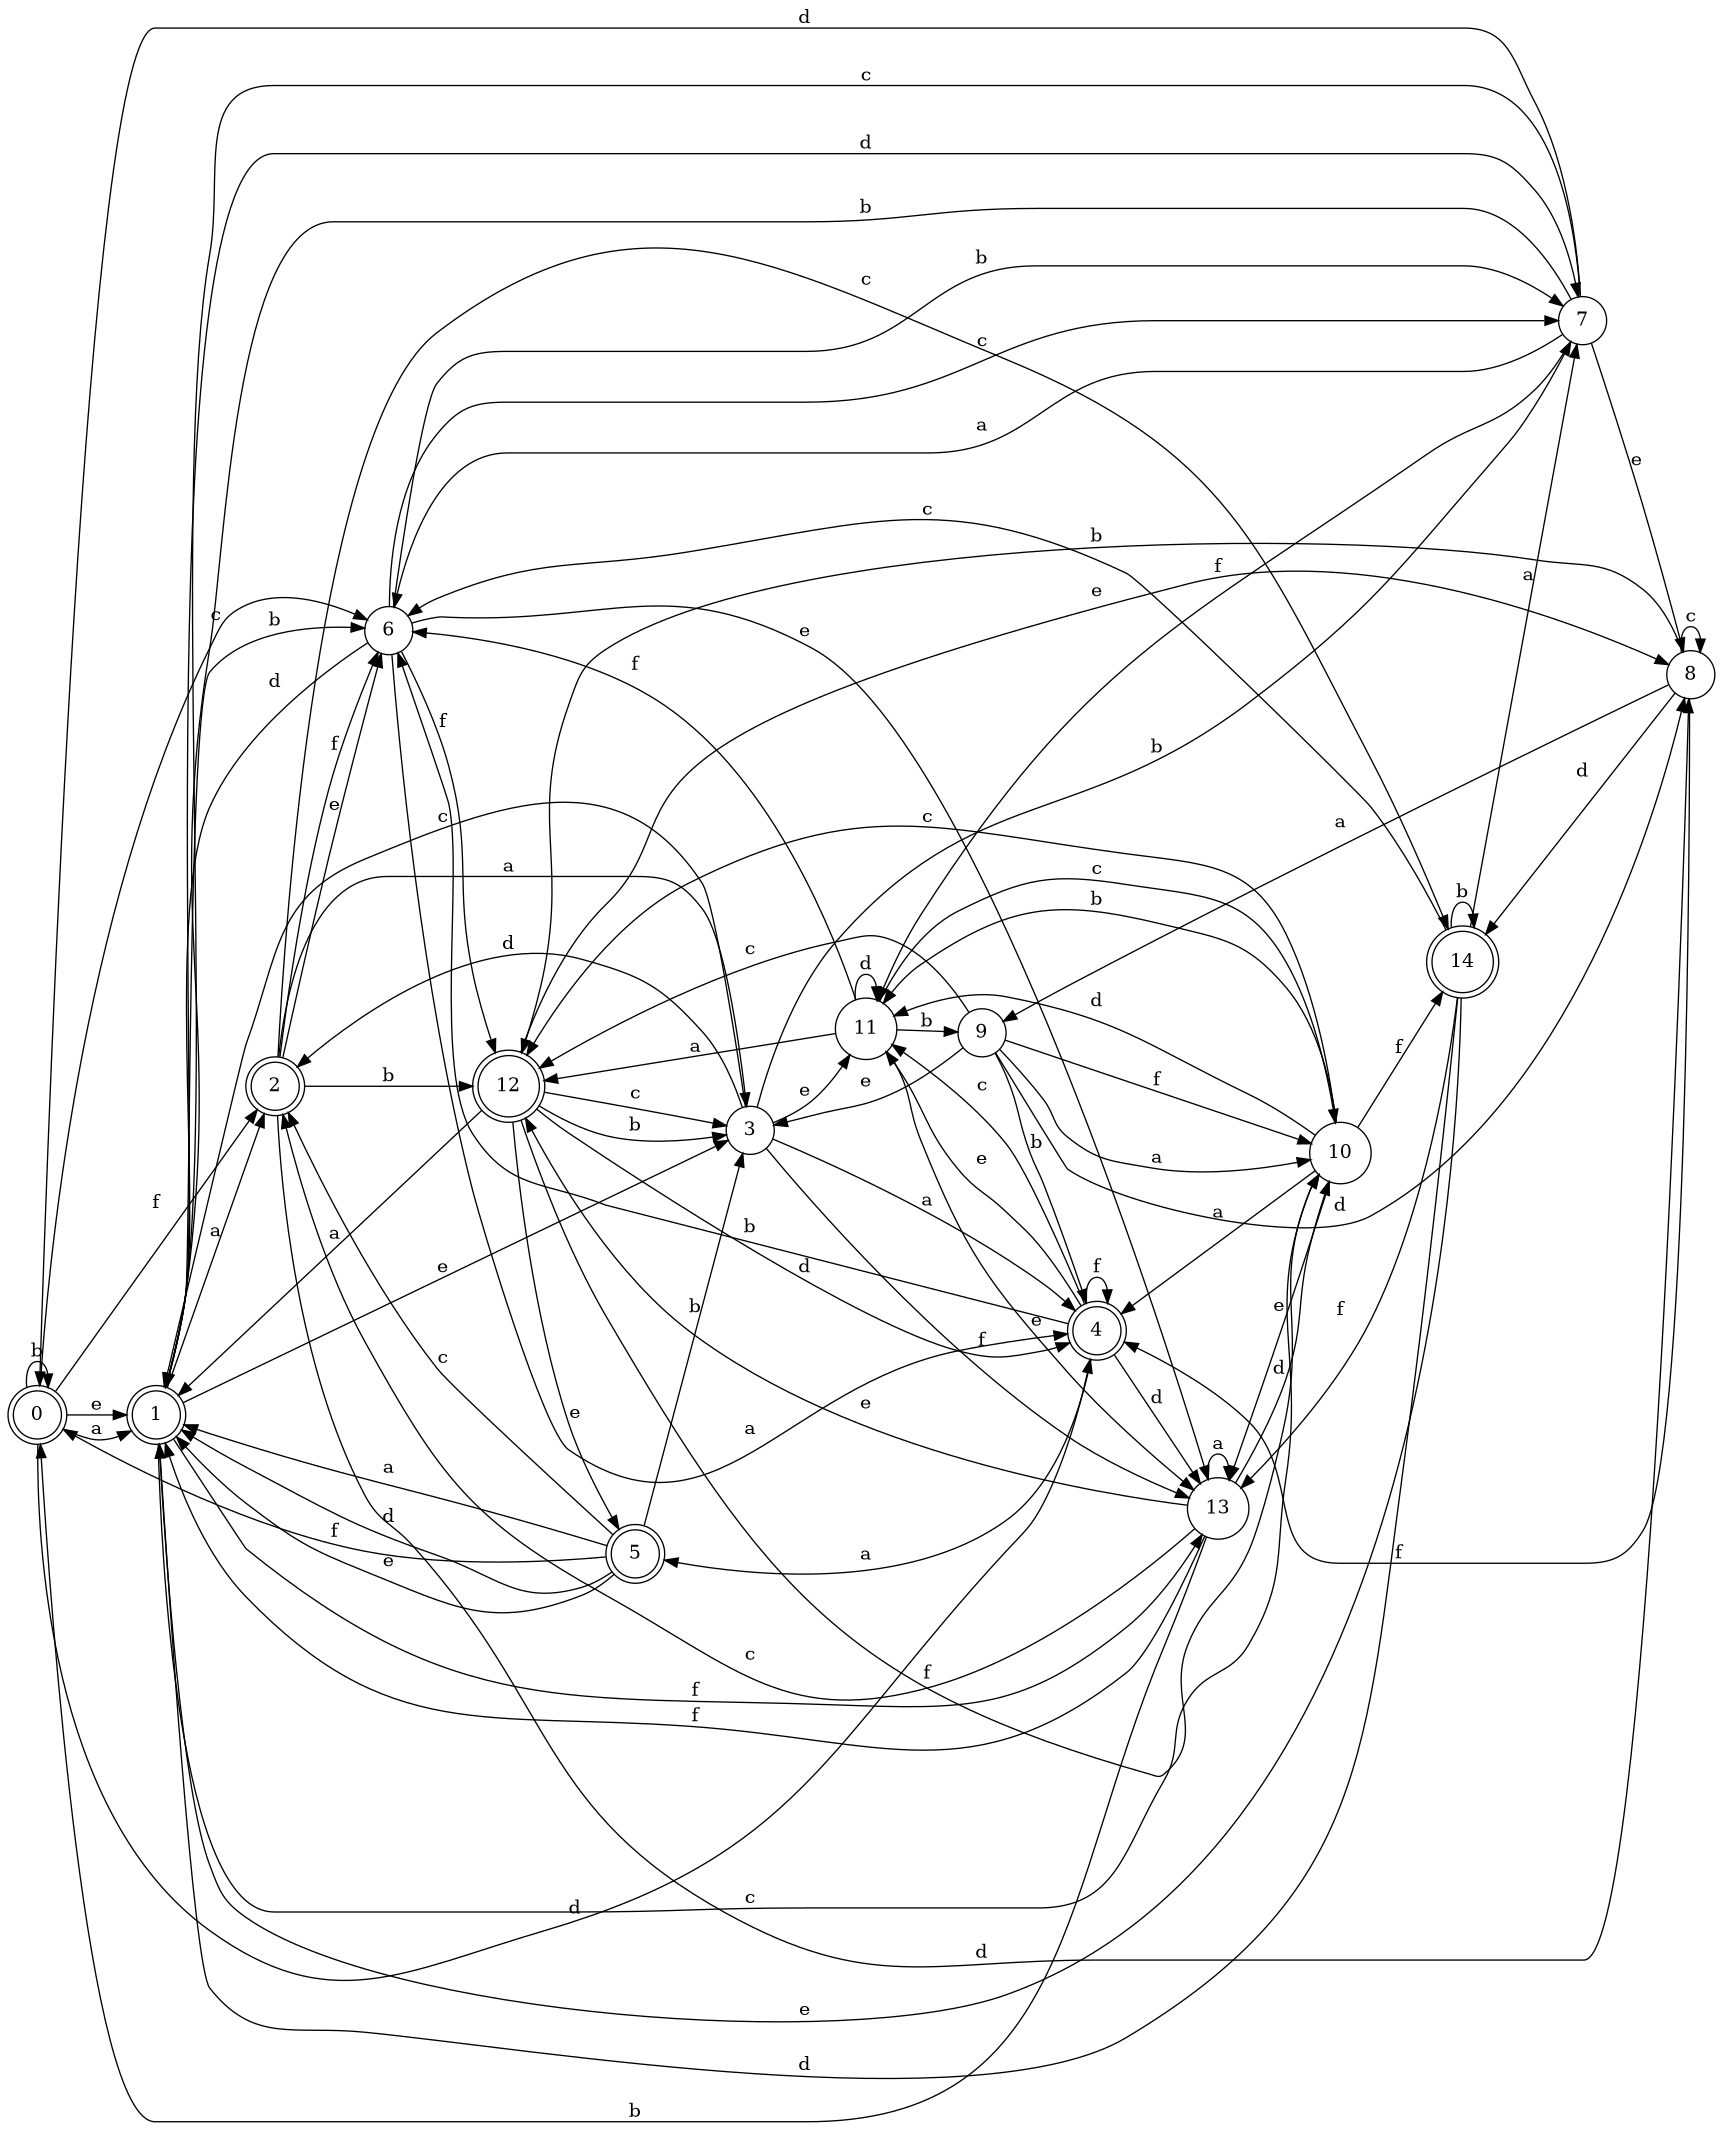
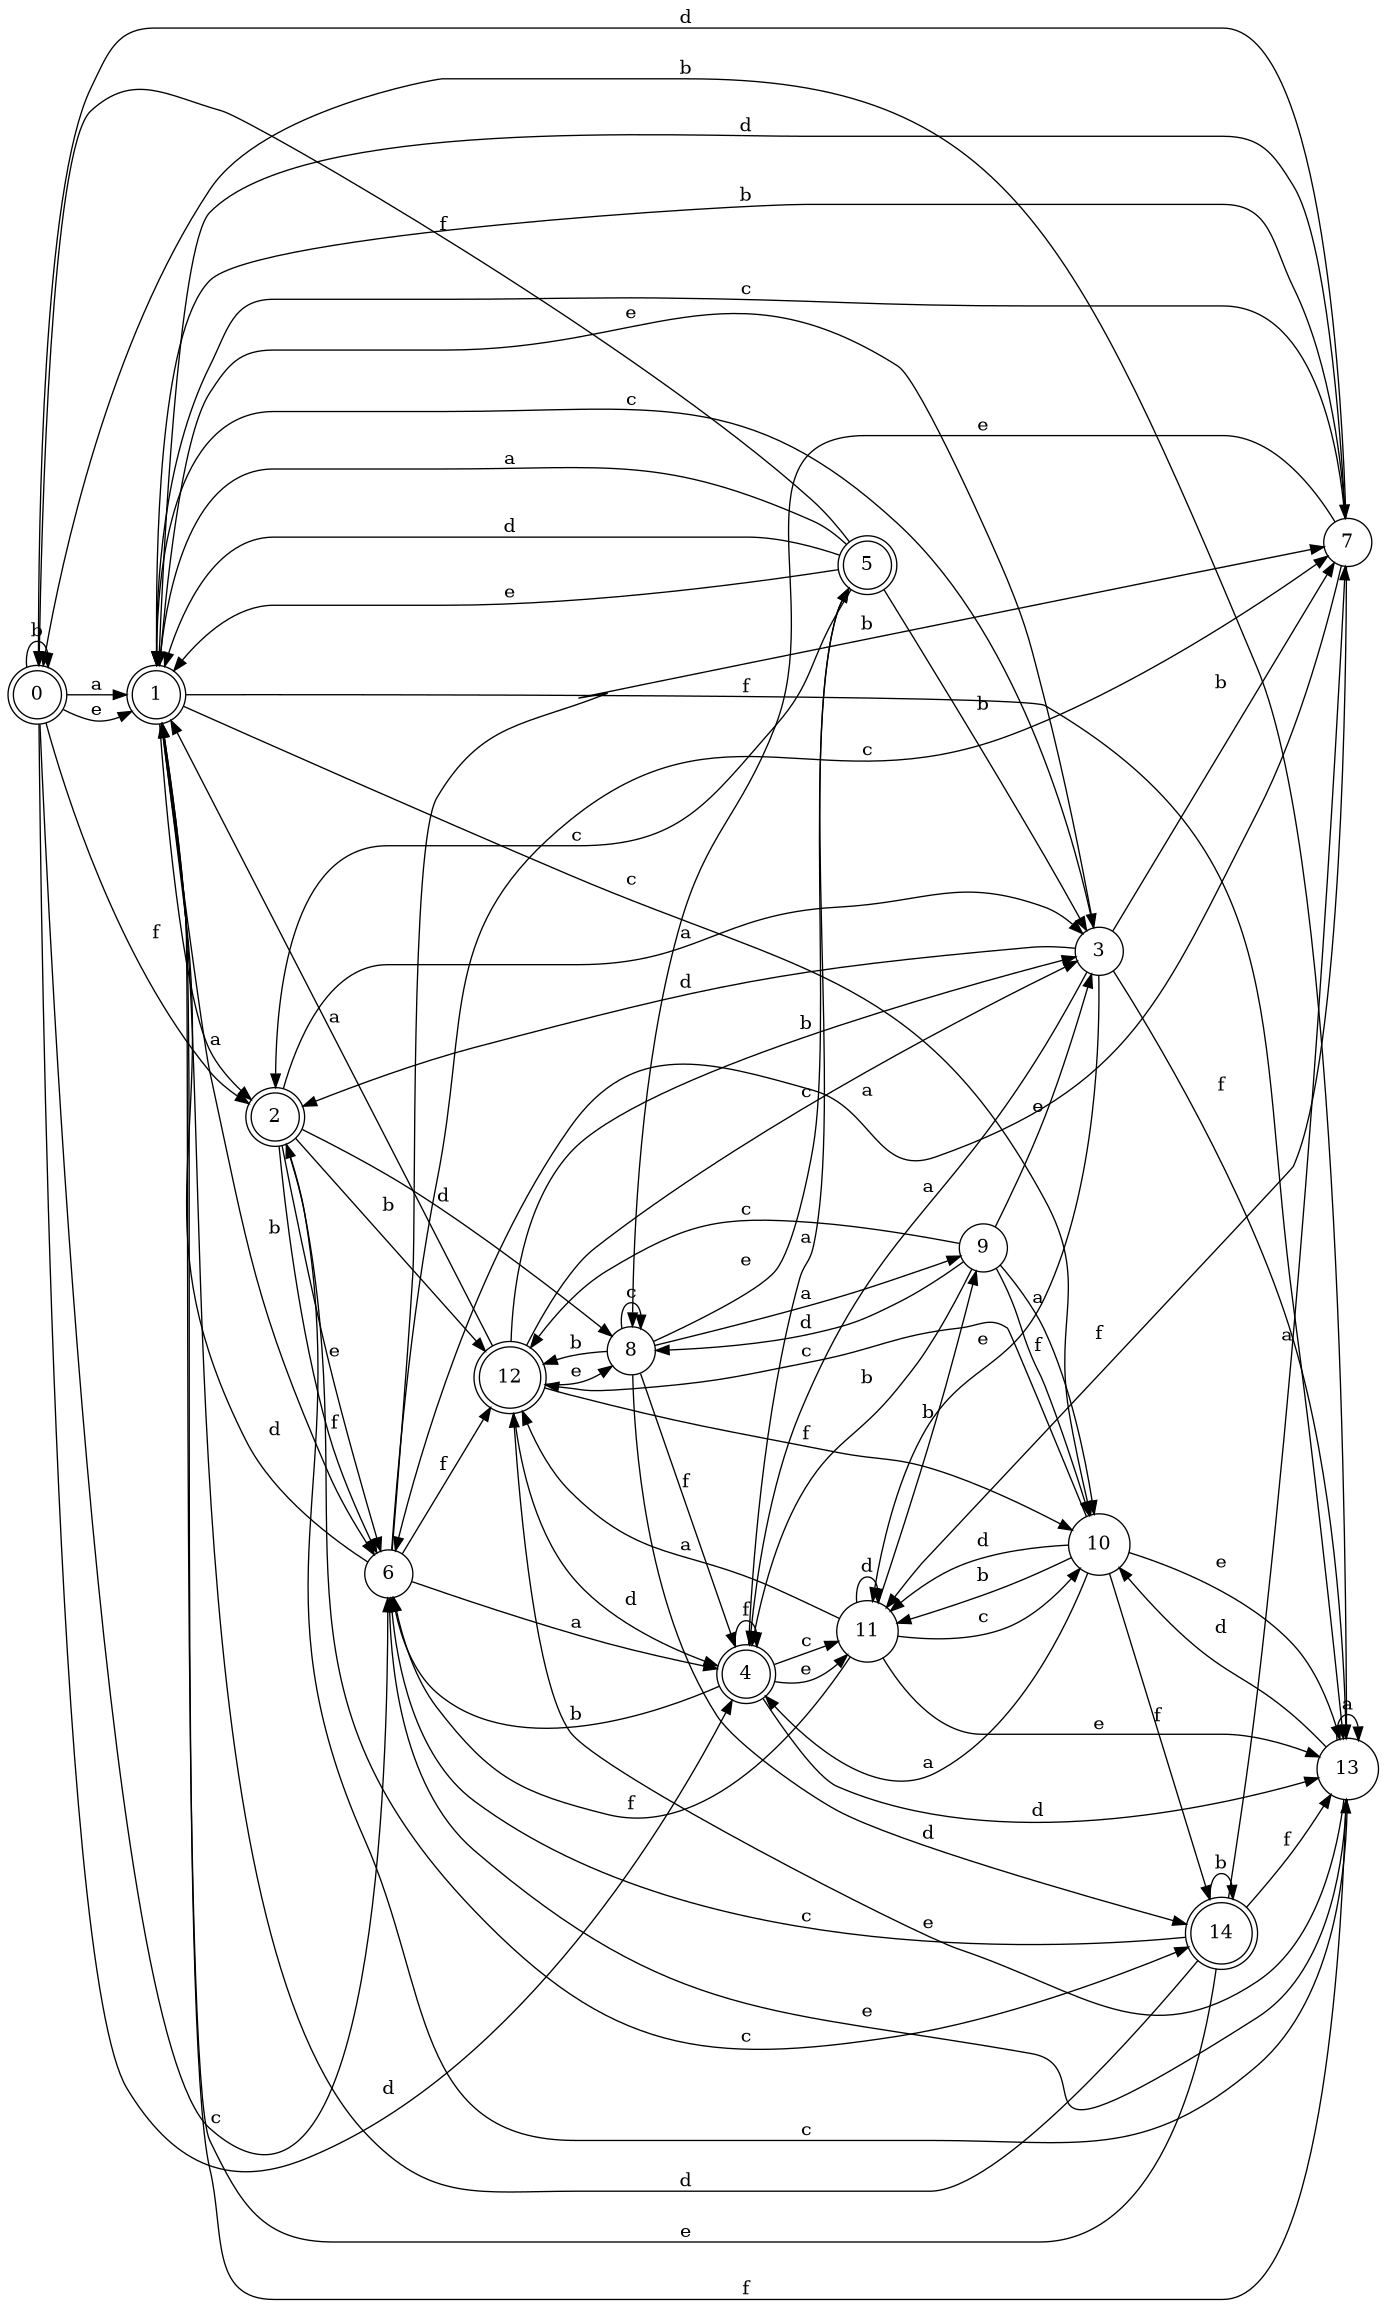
edge "12" -> "5": now "8" -> "5"
